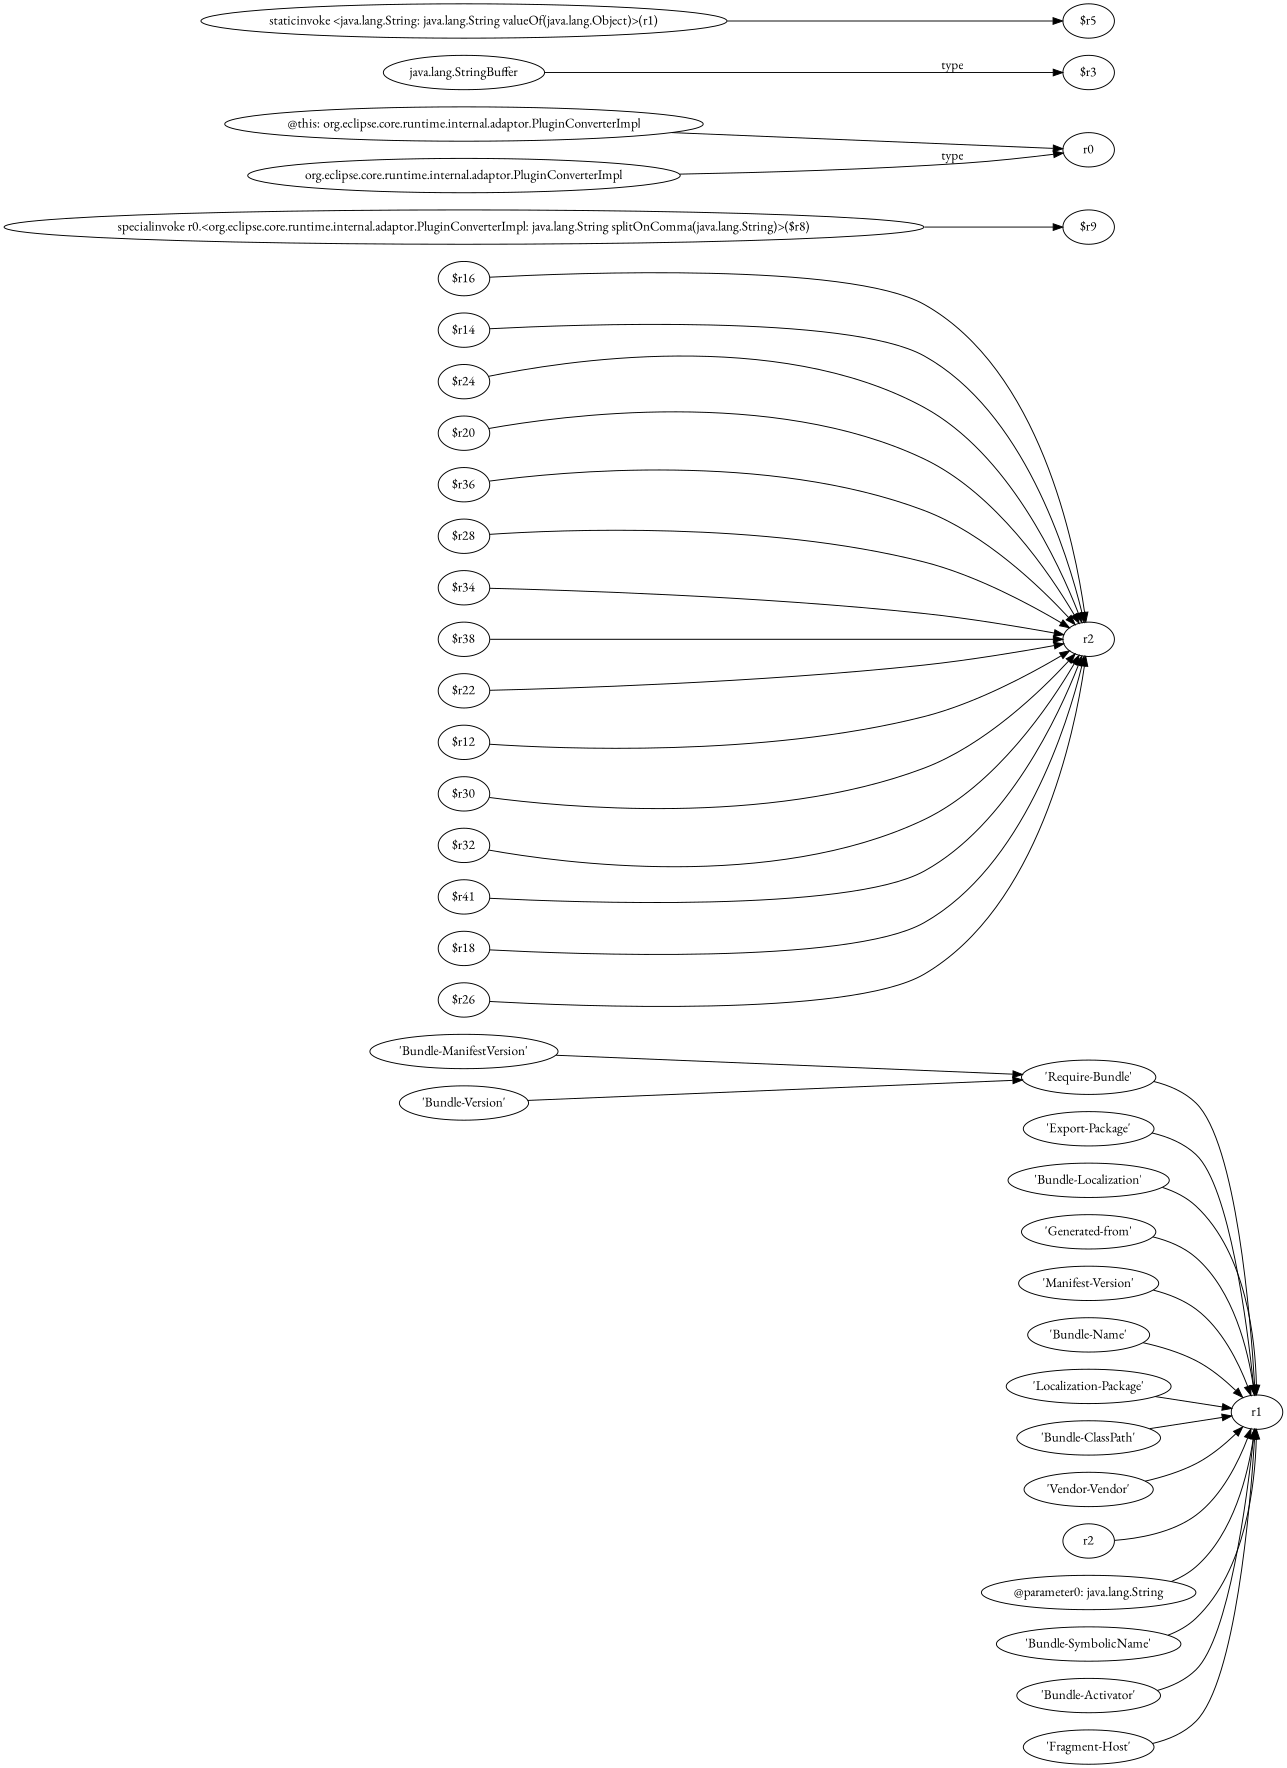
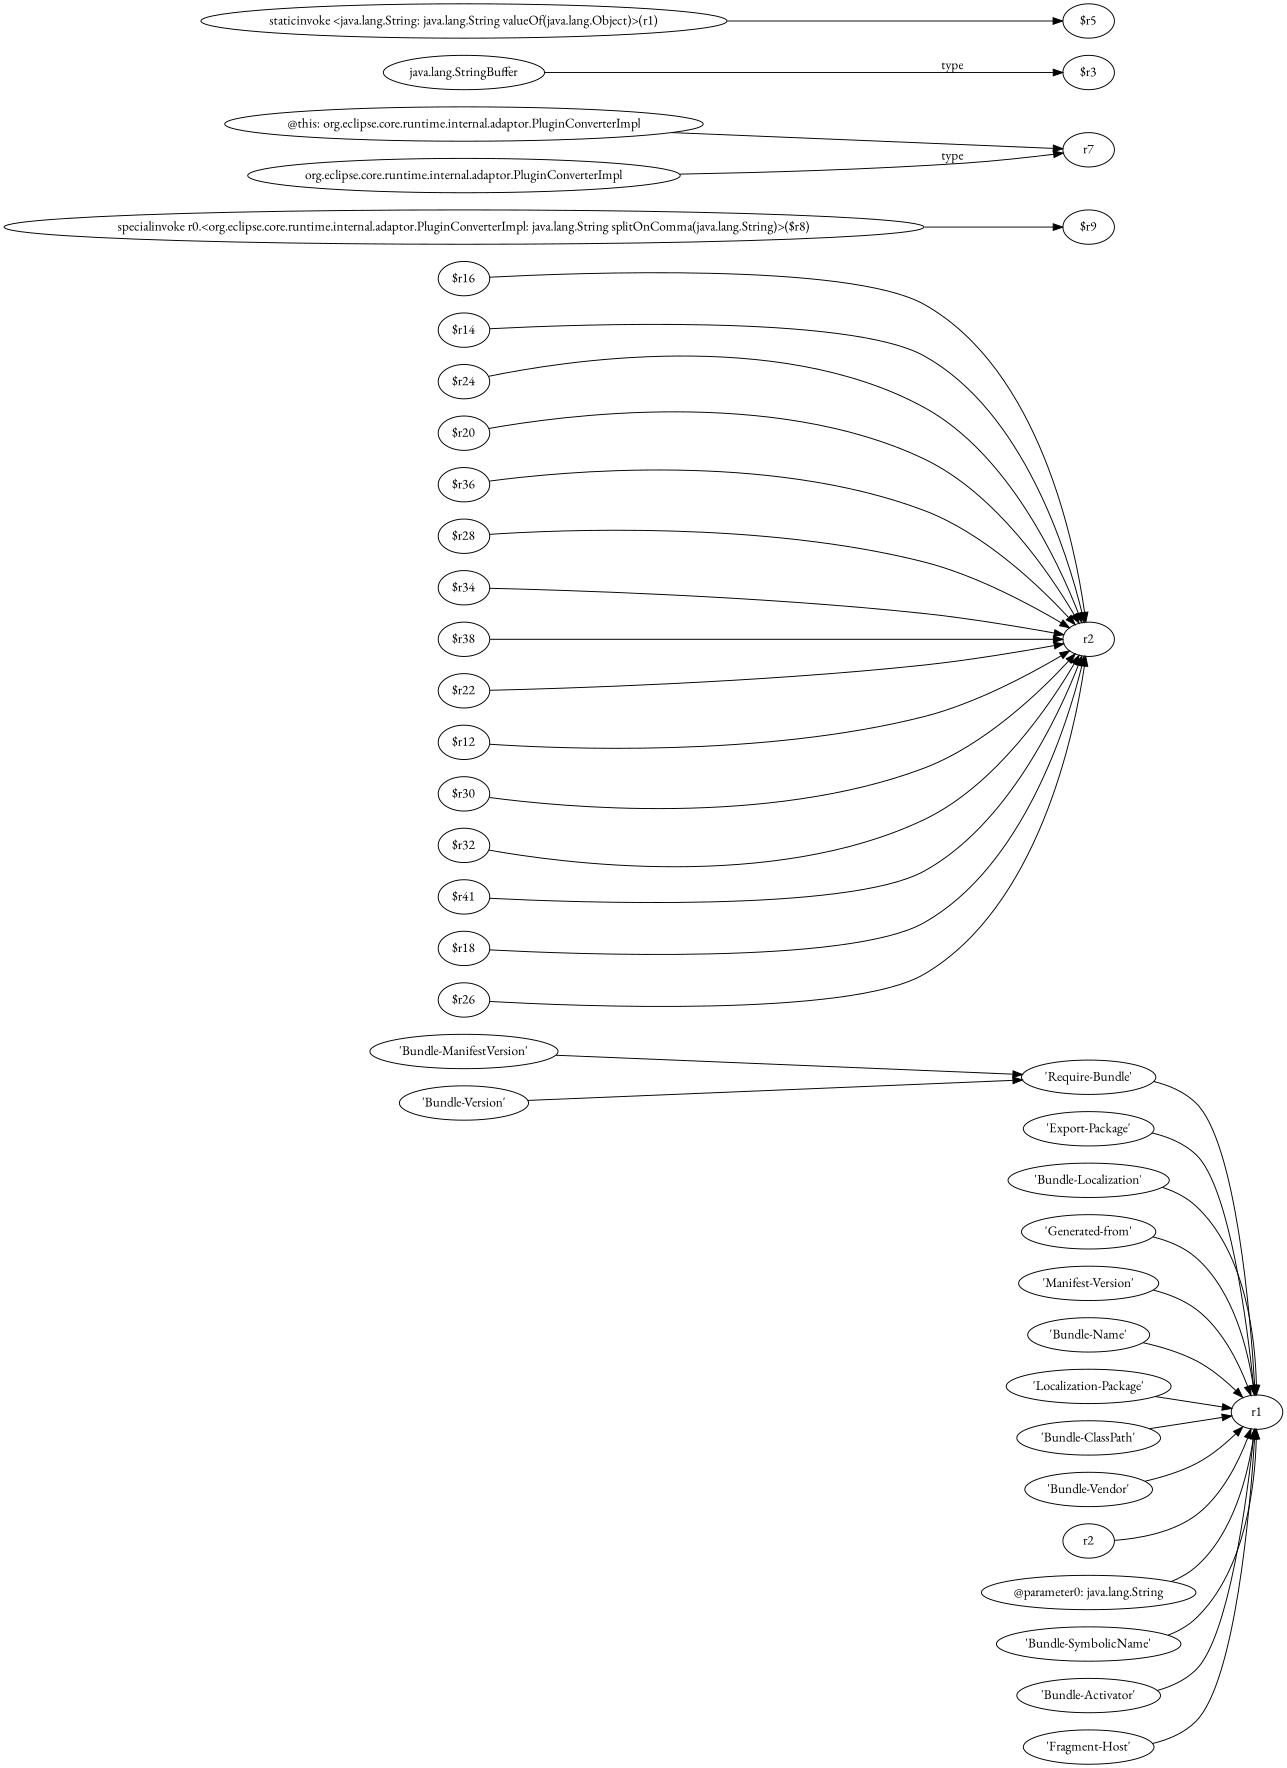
node "r0": label "r0" -> "r7"
node "'Vendor-Vendor'": label "'Vendor-Vendor'" -> "'Bundle-Vendor'"
